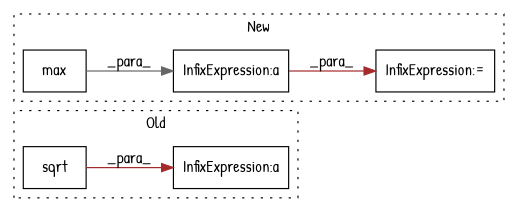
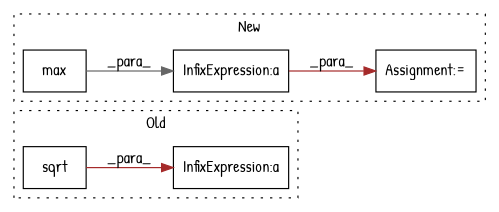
node "InfixExpression:=": label "InfixExpression:=" -> "Assignment:="
